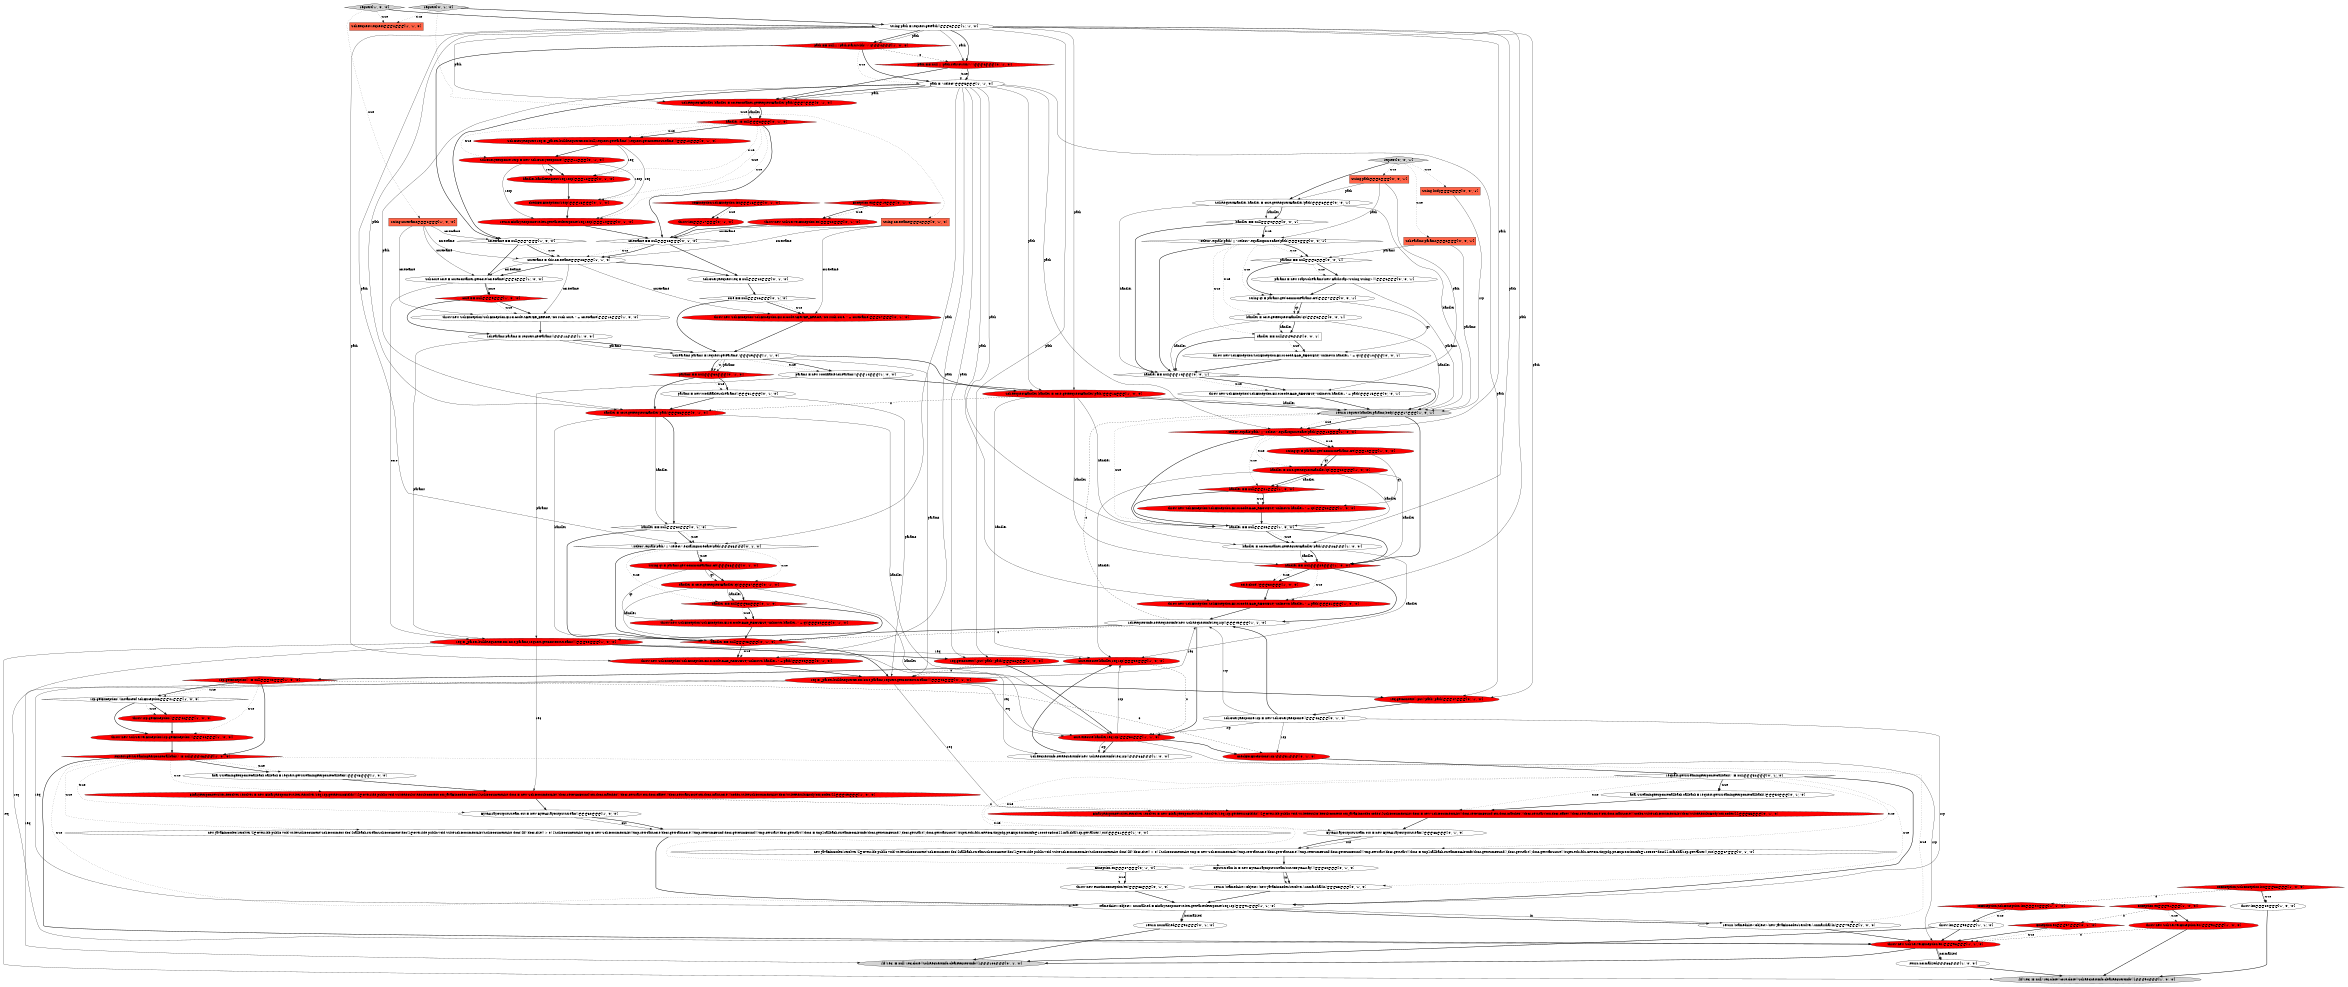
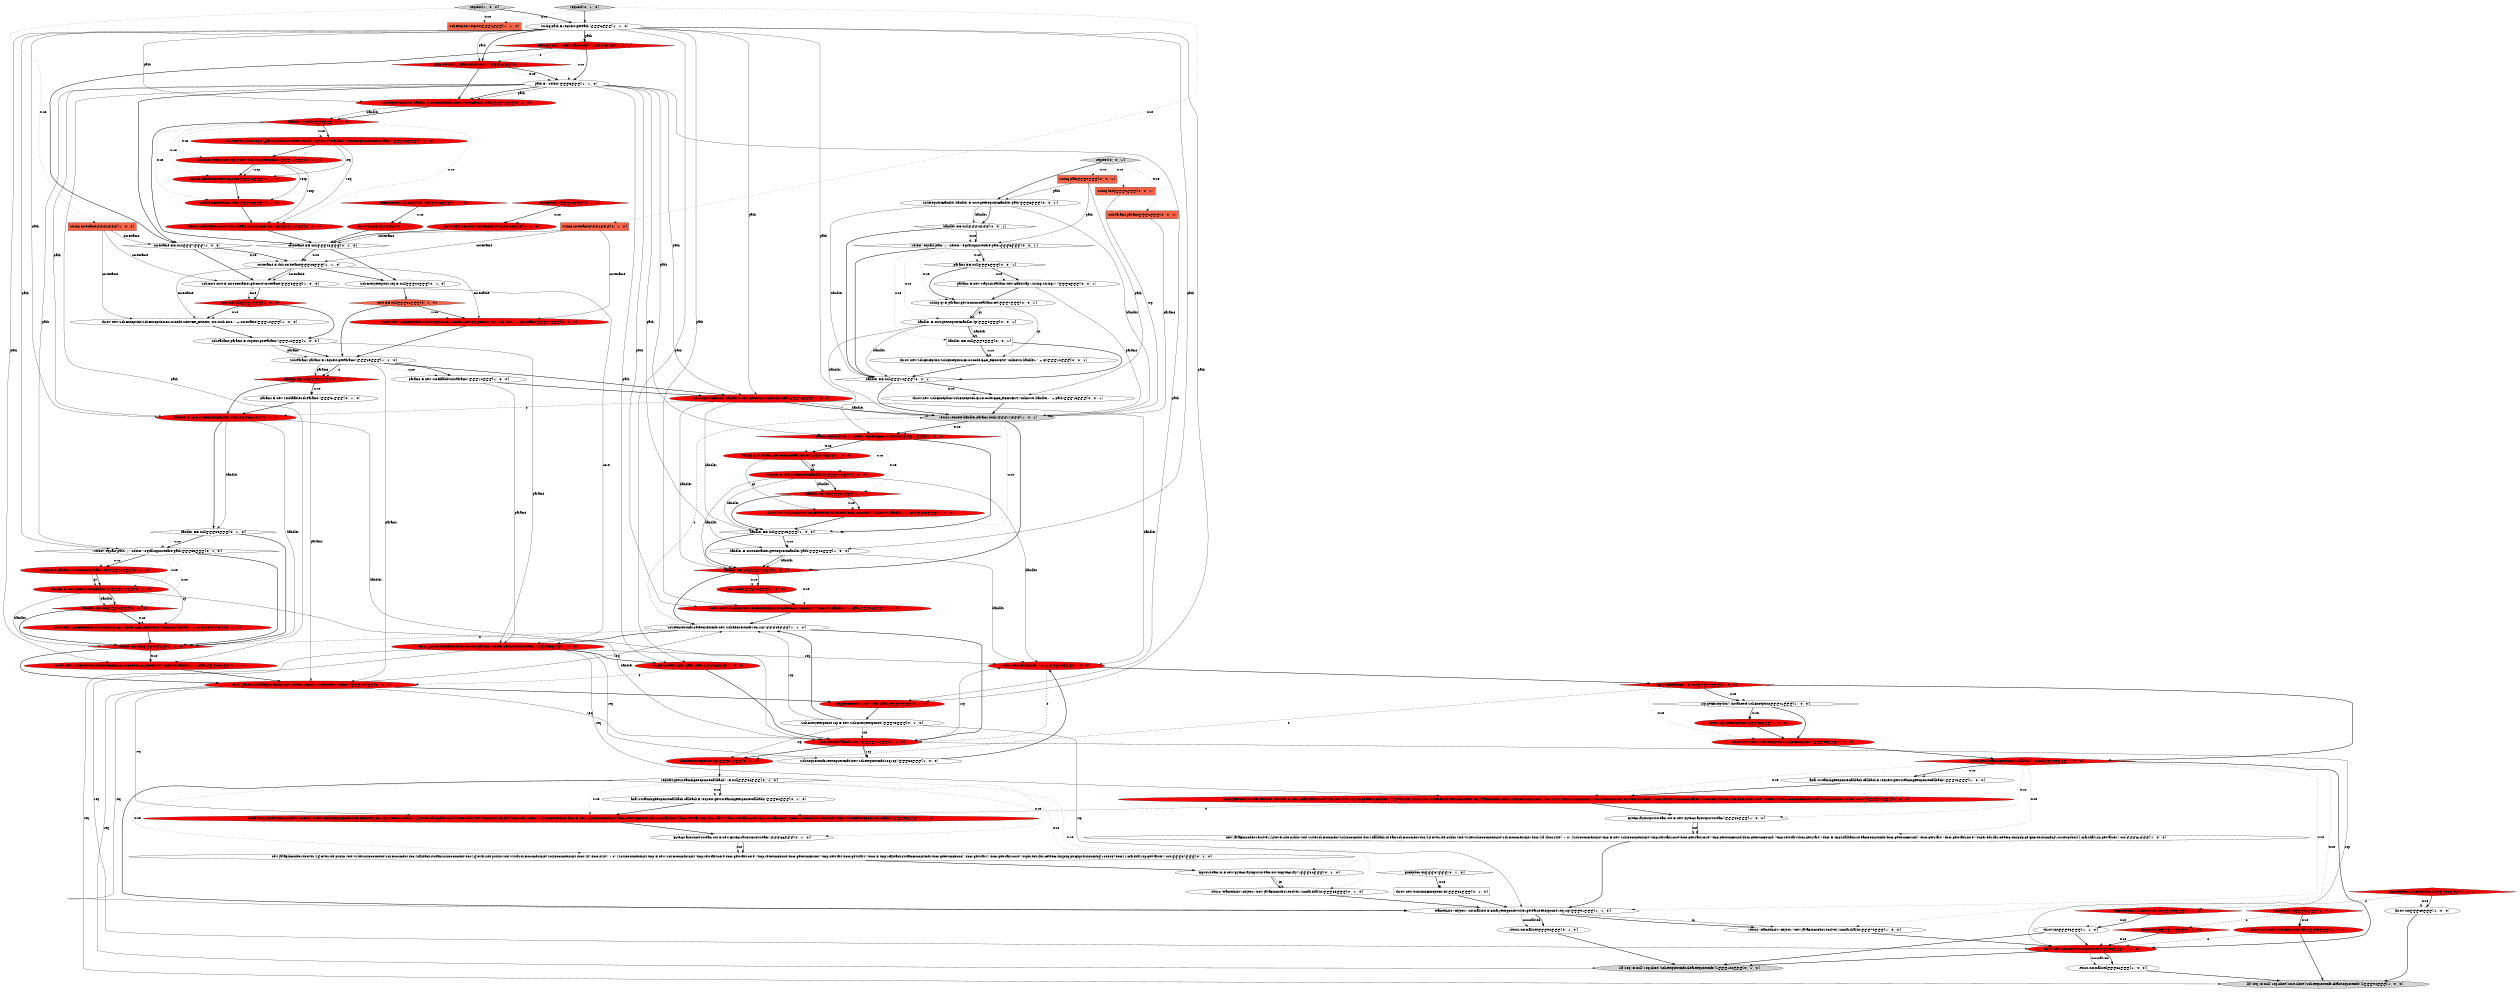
edge "SolrParams params@@@2@@@['0', '0', '1']" -> "params == null@@@6@@@['0', '0', '1']": removed, label "params"
edge "String coreName@@@2@@@['1', '0', '0']" -> "coreName = this.coreName@@@23@@@['1', '1', '0']": removed, label "coreName"
node "core == null@@@26@@@['0', '1', '0']": fillcolor white -> tomato
node "throw new RuntimeException(ex)@@@88@@@['0', '1', '0']": shape ellipse -> box
